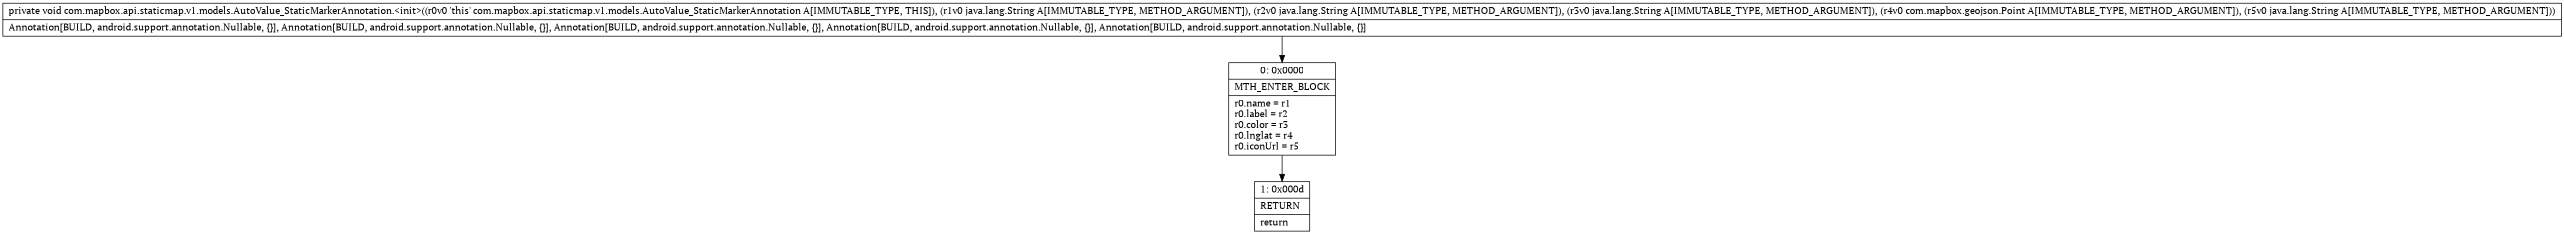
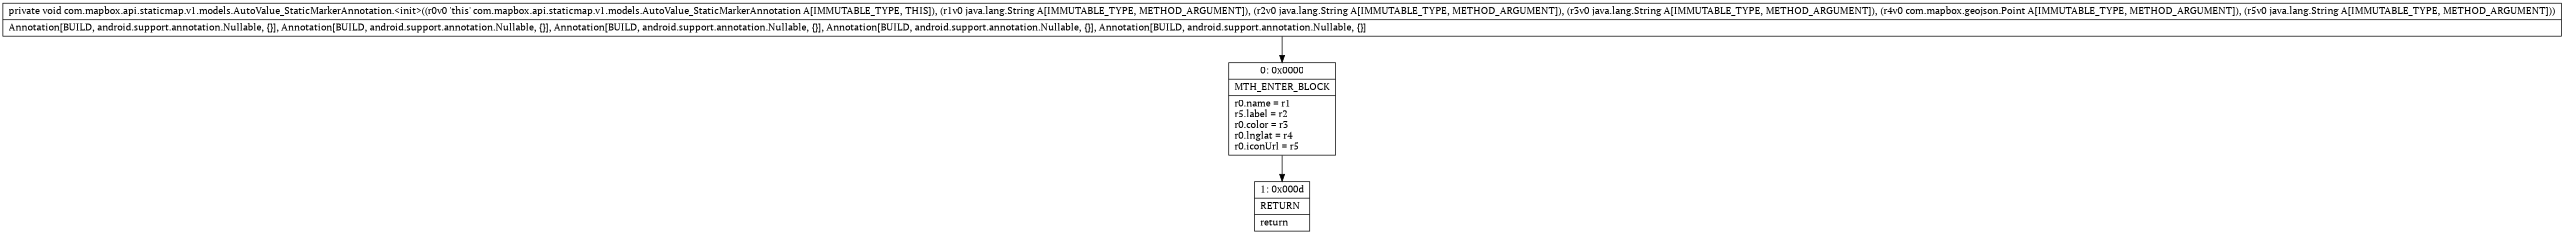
node "0: 0x0000": text "r0.label = r2" -> "r5.label = r2"
